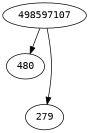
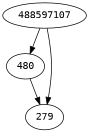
node "498597107": label "498597107" -> "488597107"
edge "480" -> "279": added
